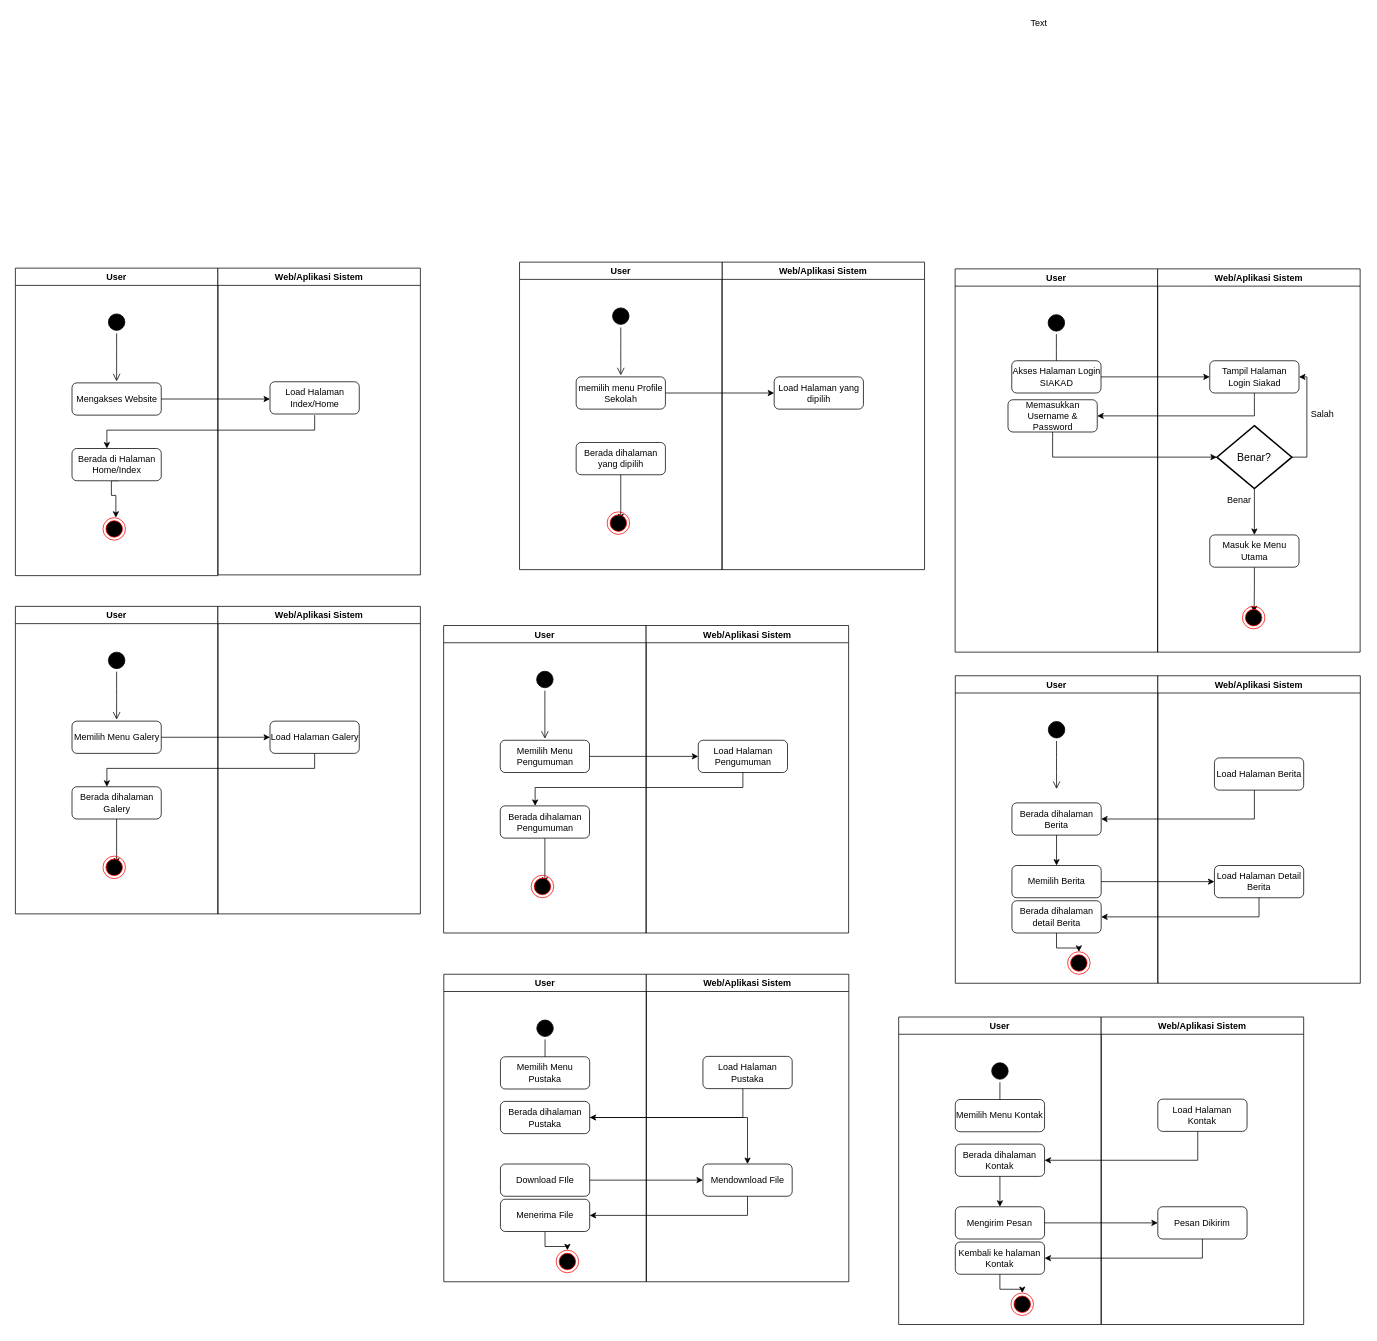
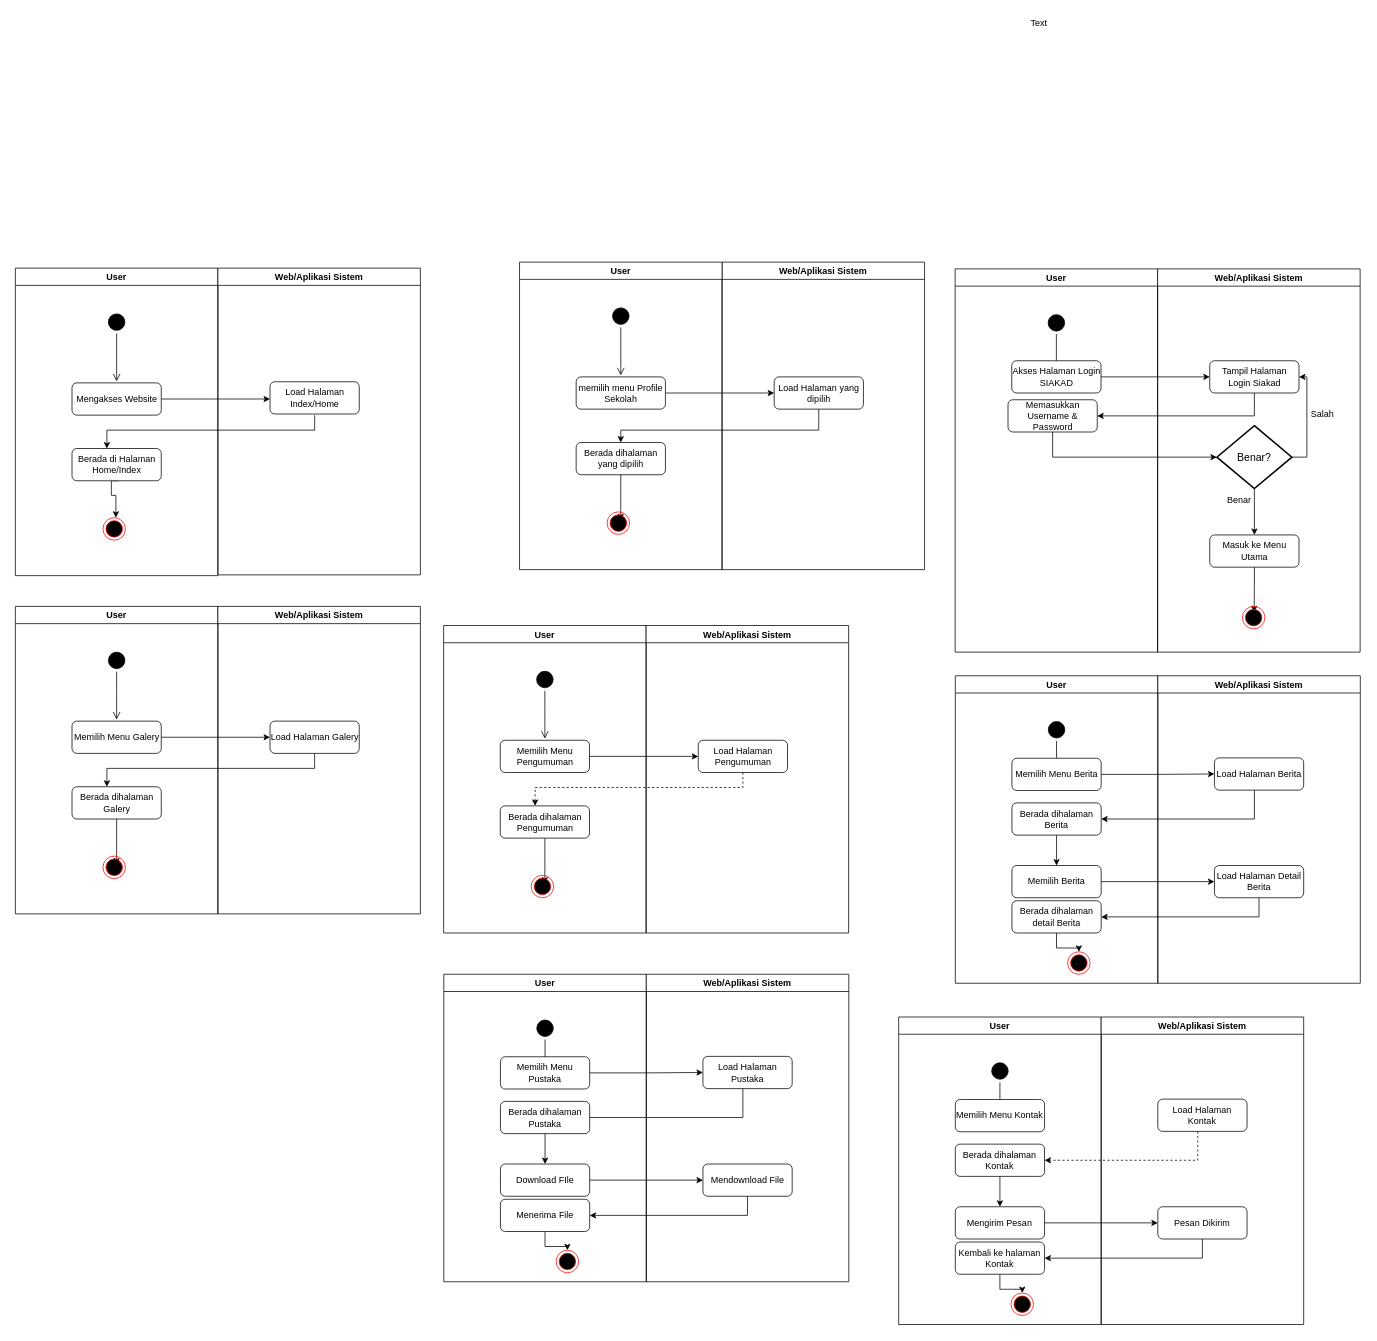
edge "Load Halaman yang dipilih" -> "Berada dihalaman yang dipilih": added
node "Memilih Menu Berita": added
edge "Memilih Menu Berita" -> "Load Halaman Berita": added
edge "Load Halaman Pengumuman" -> "Berada dihalaman Pengumuman": style solid -> dashed
edge "Memilih Menu Pustaka" -> "Load Halaman Pustaka": added
edge "Load Halaman Pustaka" -> "Berada dihalaman Pustaka": arrowhead classic -> none
edge "Berada dihalaman Pustaka" -> "Mendownload File": now "Berada dihalaman Pustaka" -> "Download FIle"
edge "Load Halaman Kontak" -> "Berada dihalaman Kontak": style solid -> dashed
